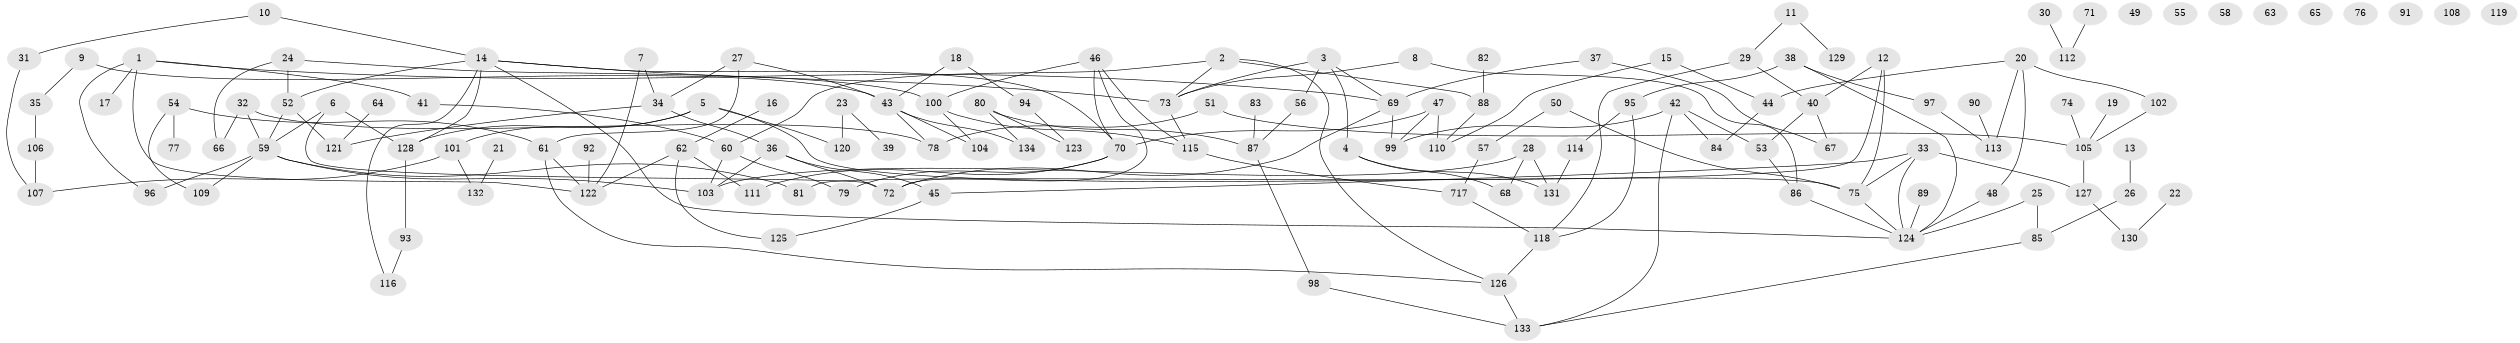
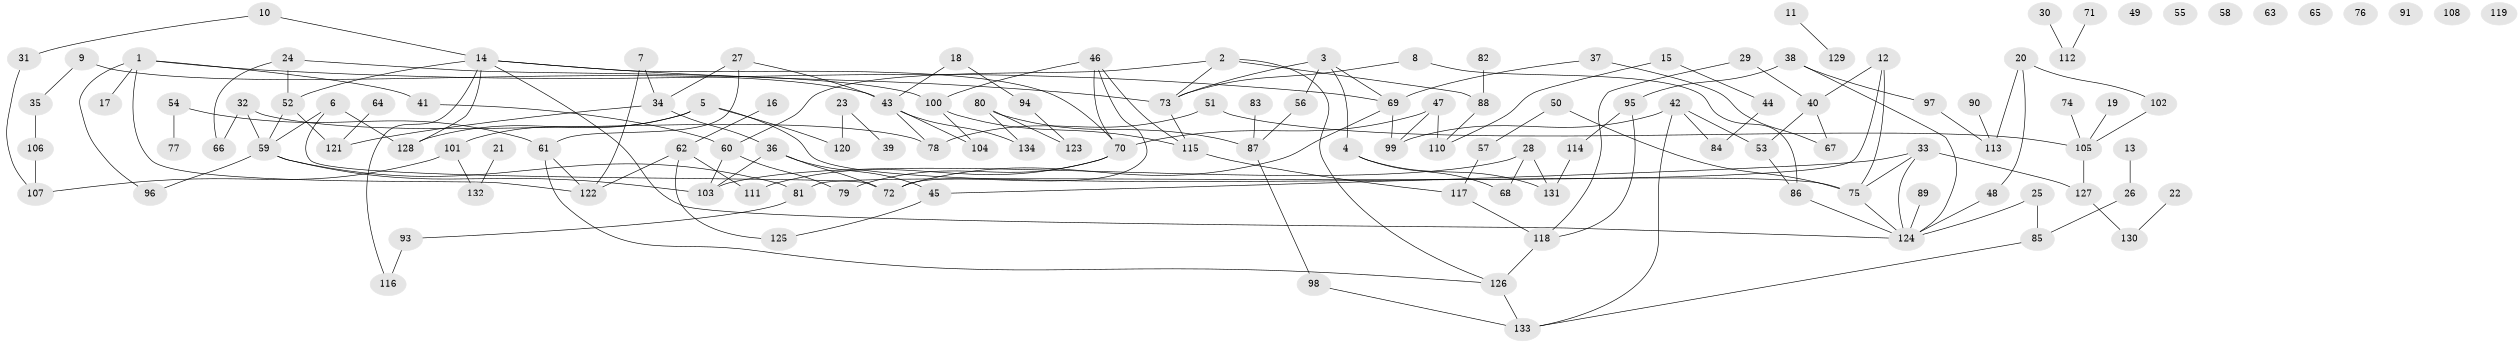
edge "11" -- "29": removed
edge "20" -- "44": removed
node "92": removed
node "109": removed
edge "128" -- "93": now "81" -- "93"
node "717": label "717" -> "117"
